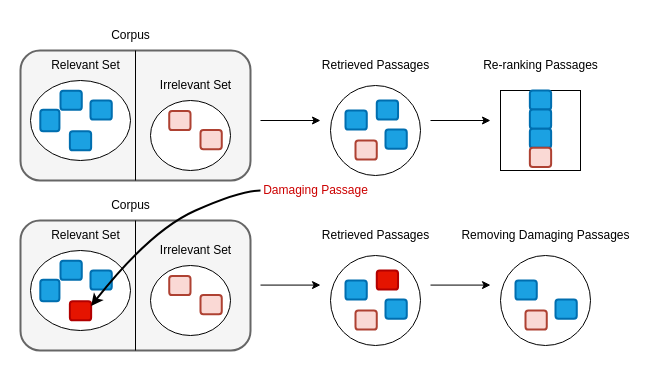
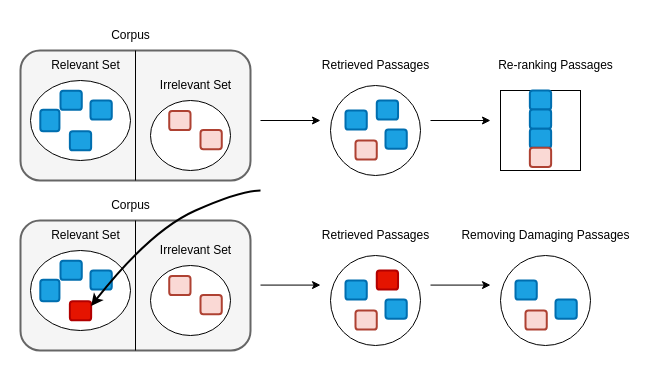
node "Re-ranking Passages": moved (541, 66) -> (556, 66)
node "Damaging Passage": removed
